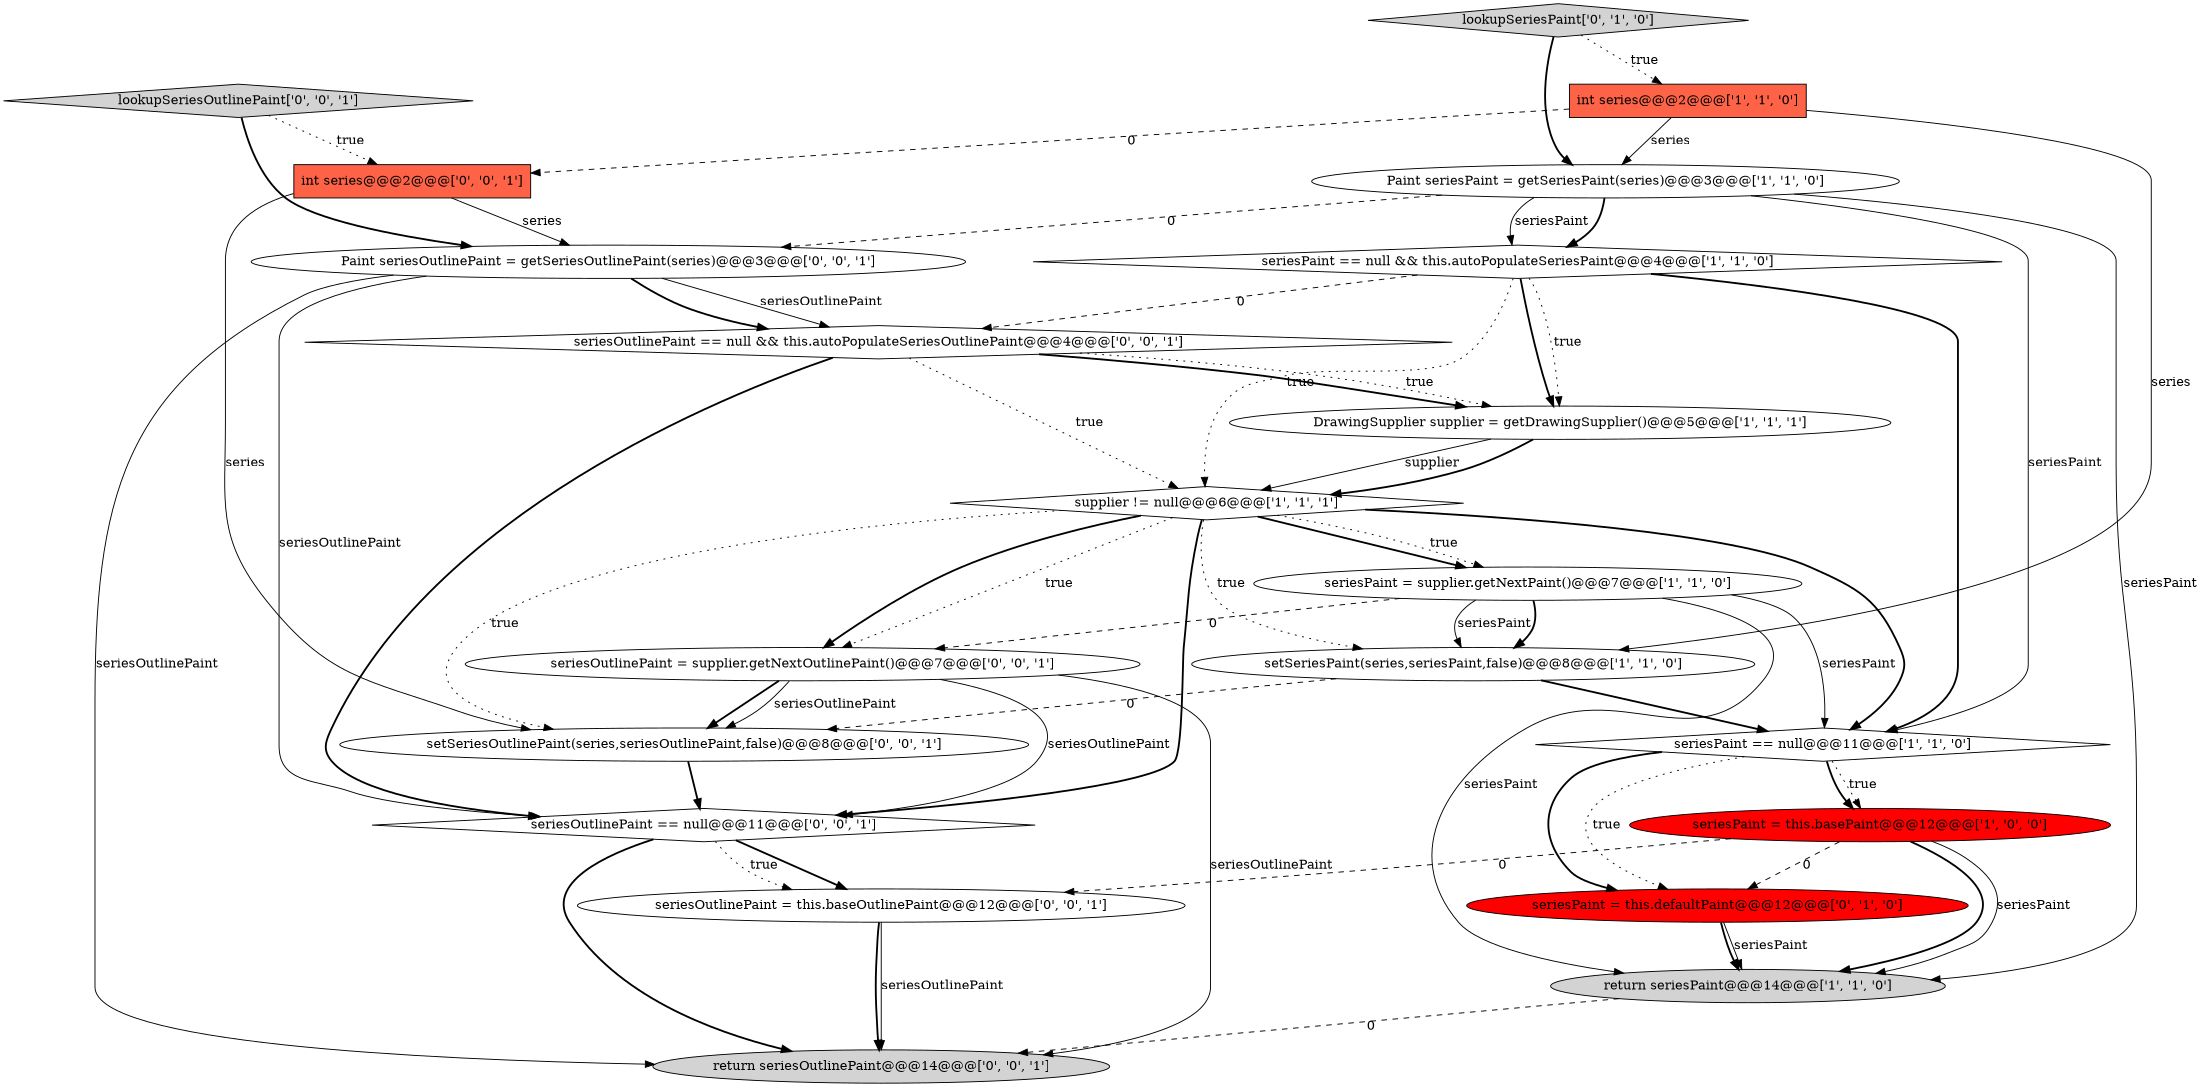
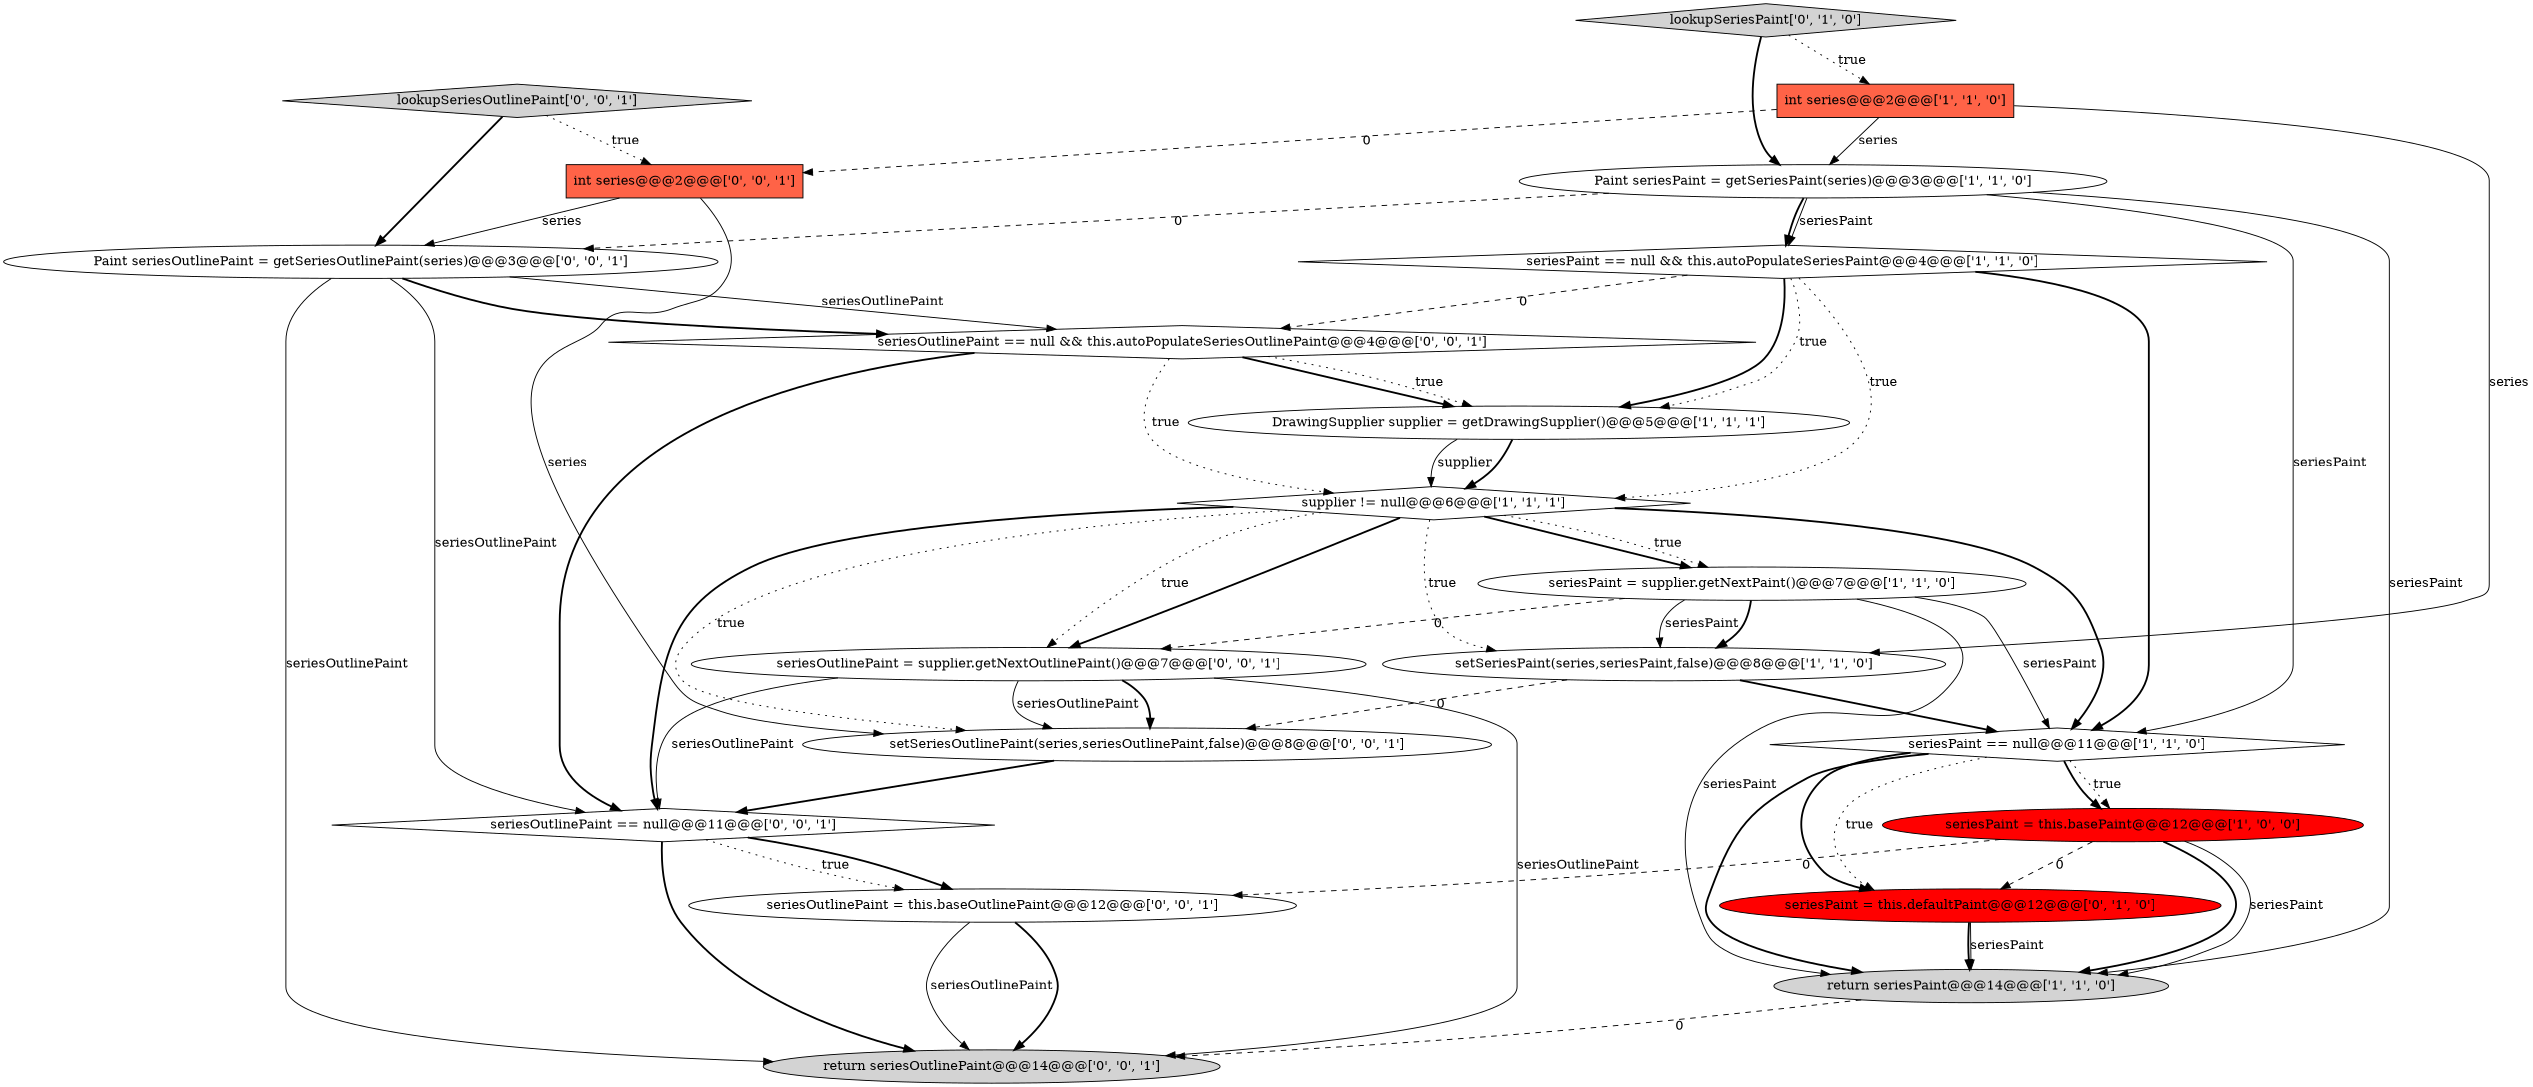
edge "seriesPaint == null@@@11@@@['1', '1', '0']" -> "return seriesPaint@@@14@@@['1', '1', '0']": added
